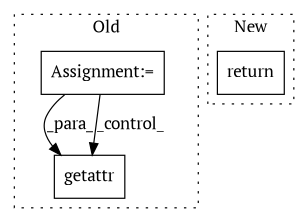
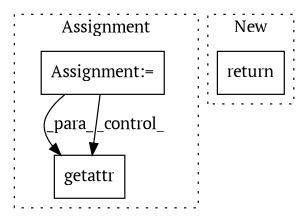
cluster "Old": label "Old" -> "Assignment"
